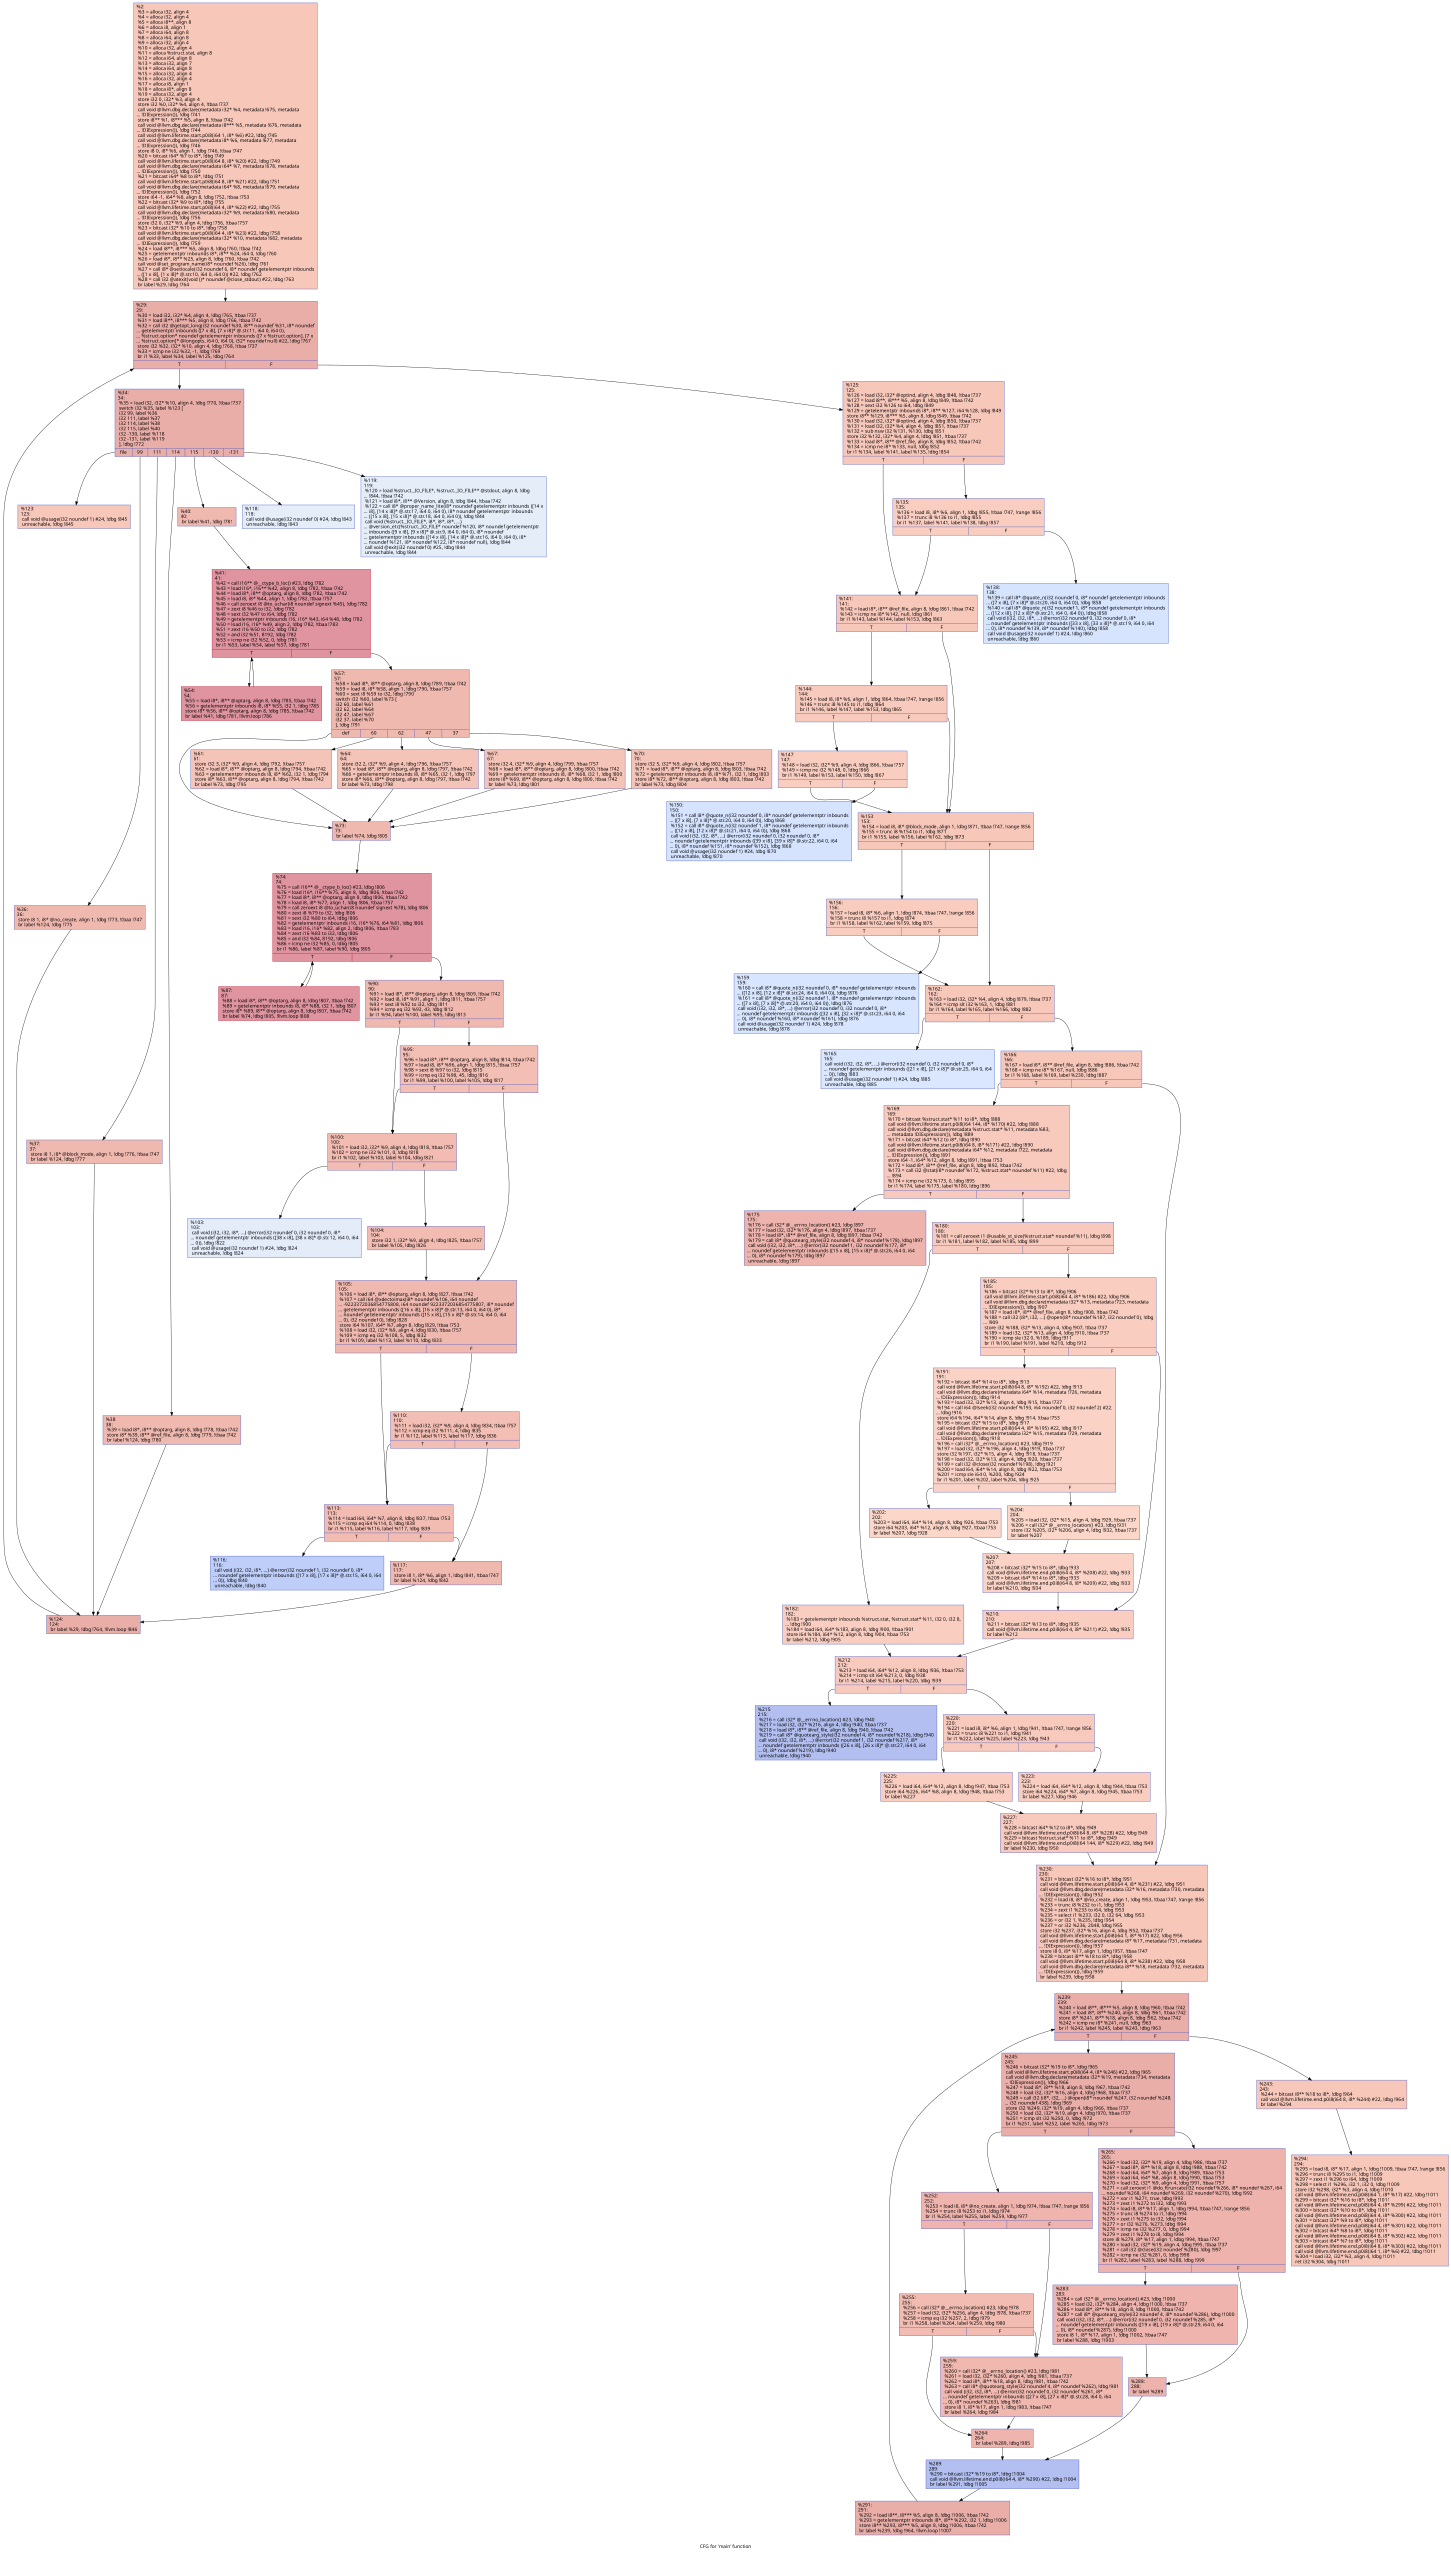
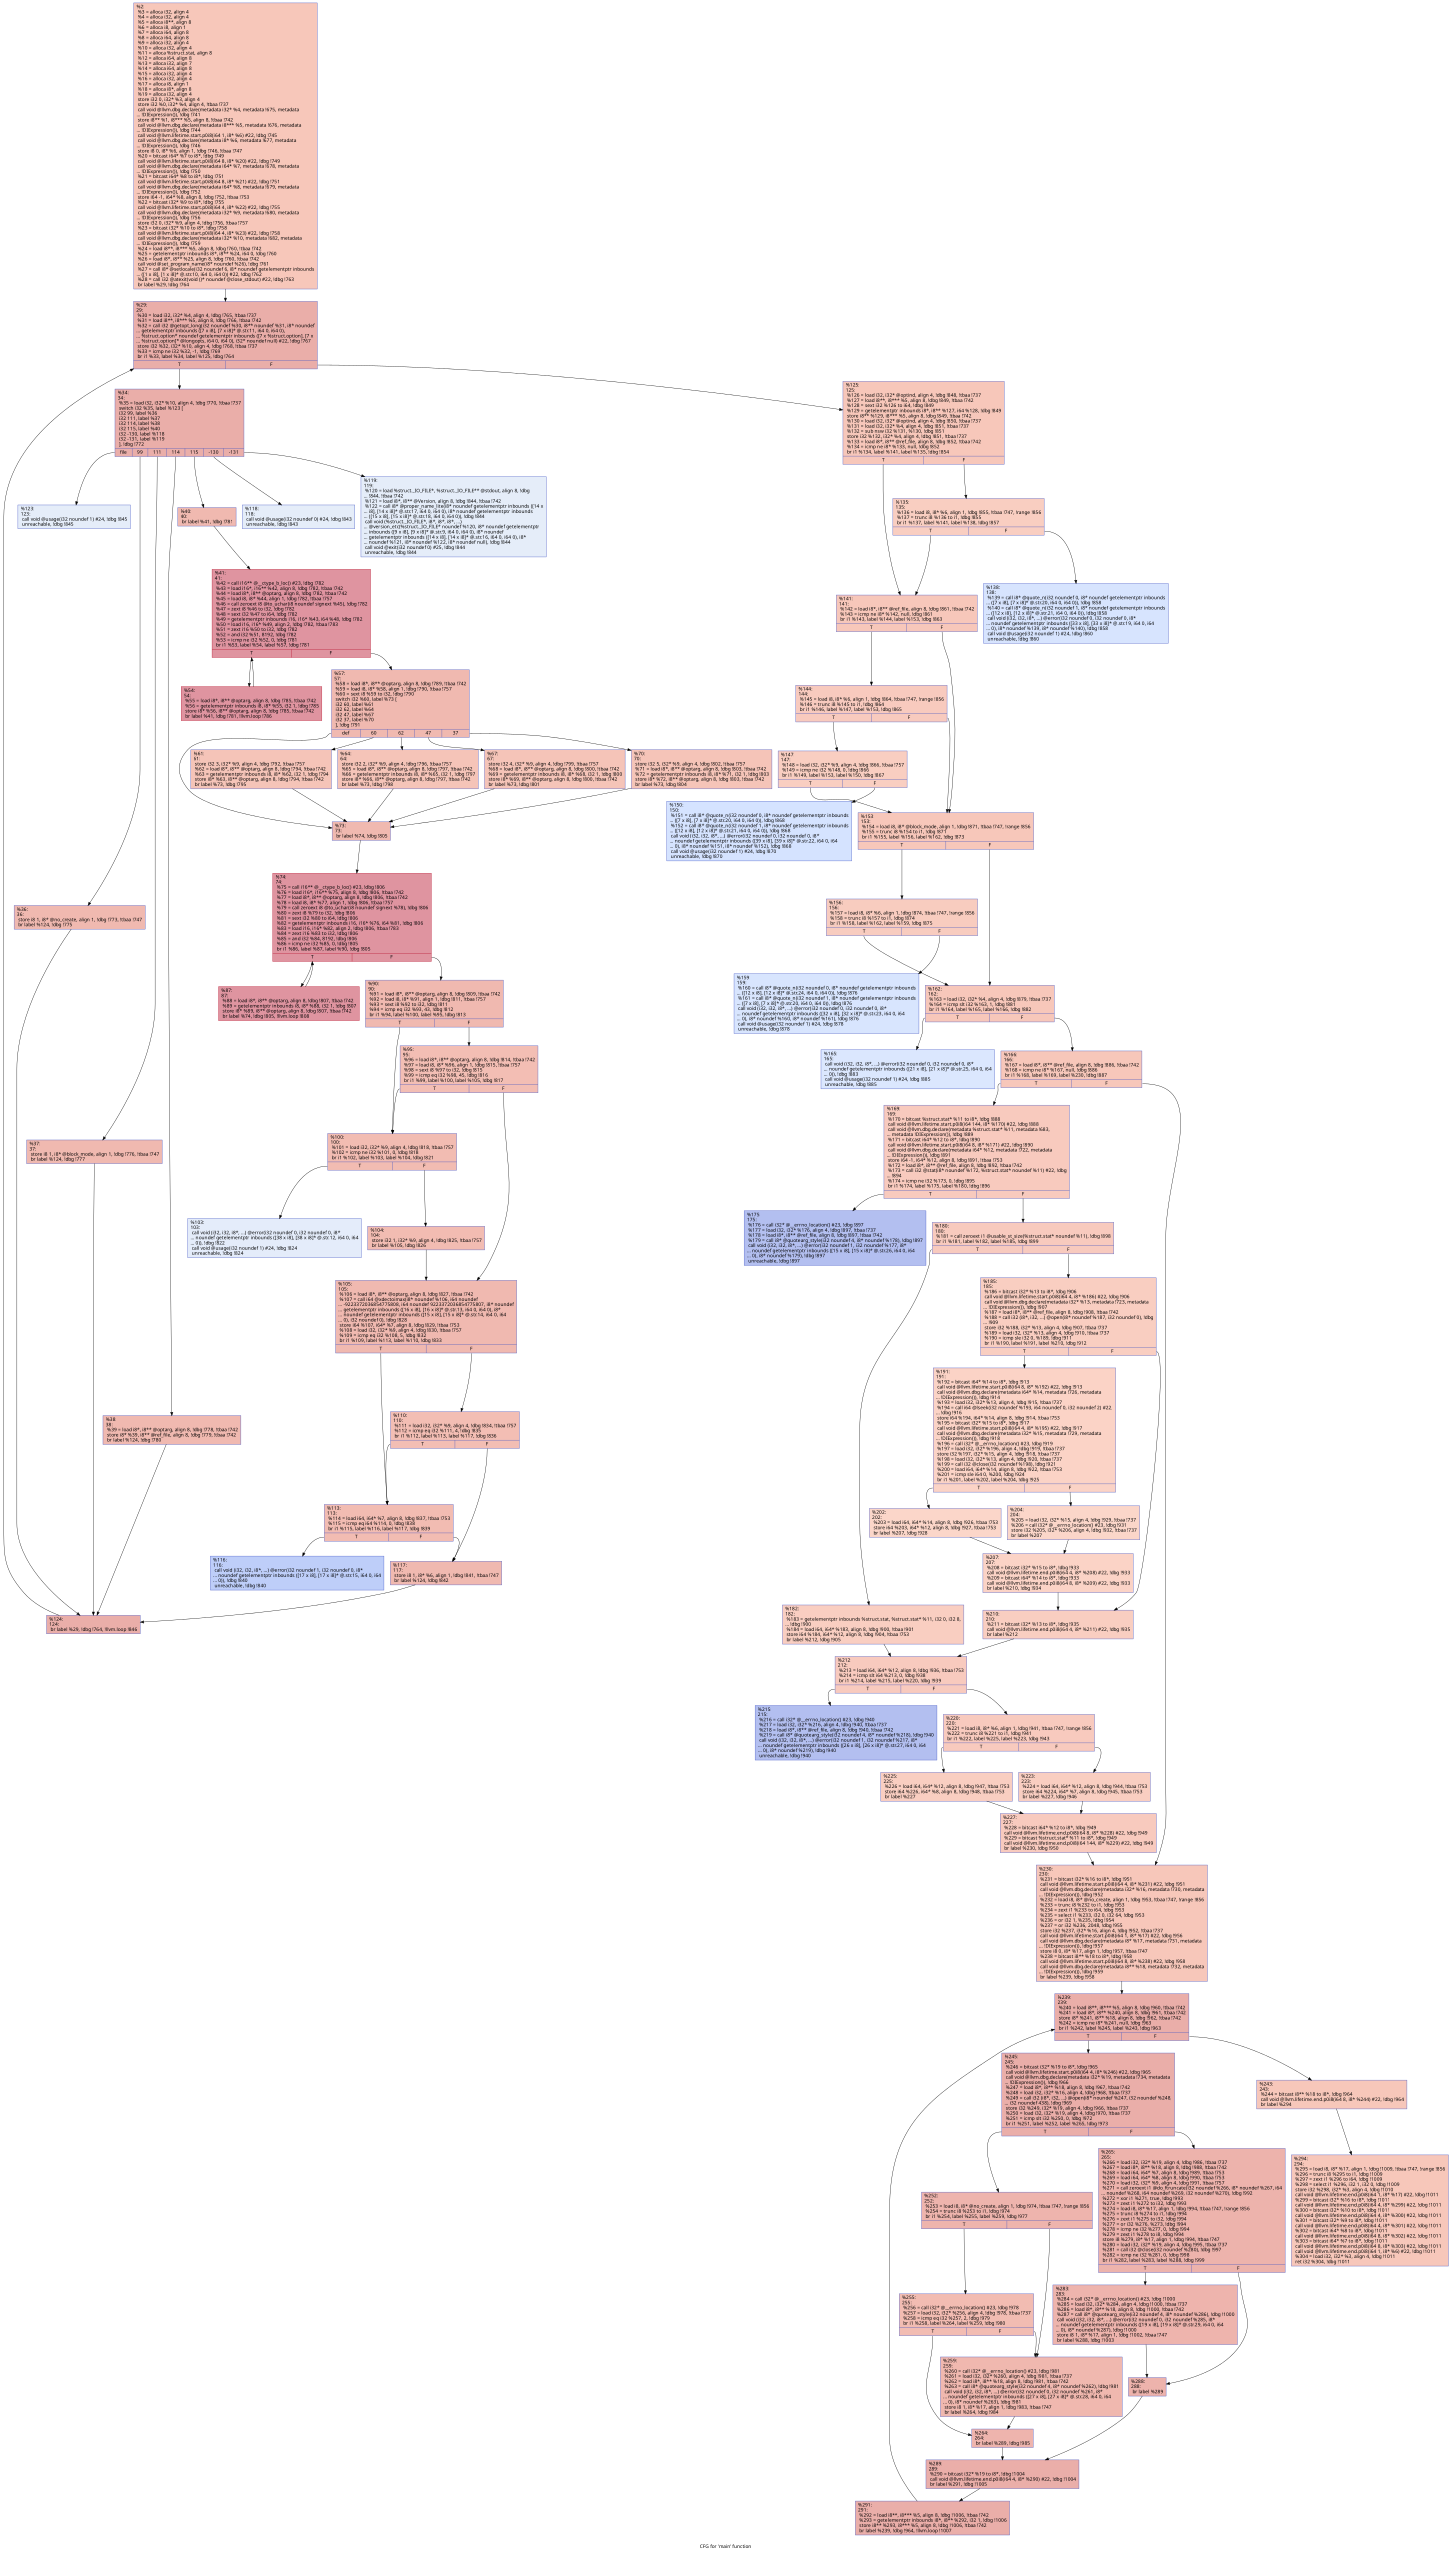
node "%123:": fillcolor #ec7f6370 -> #c5d6f270
node "%175:": fillcolor #d6524470 -> #536edd70
node "%289:": fillcolor #536edd70 -> #d0473d70
